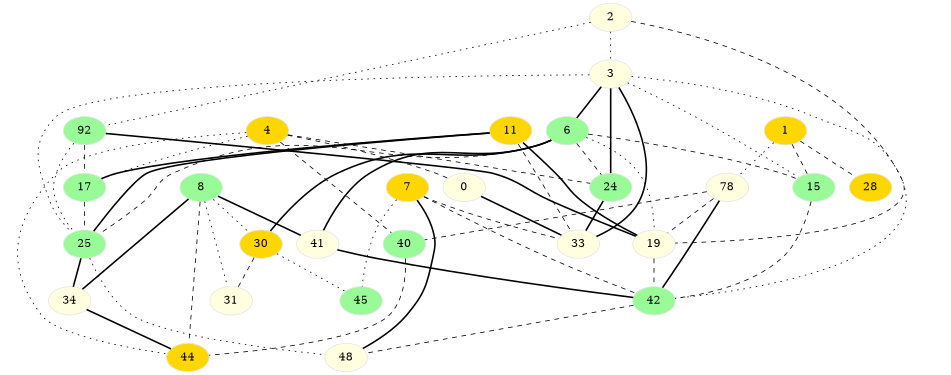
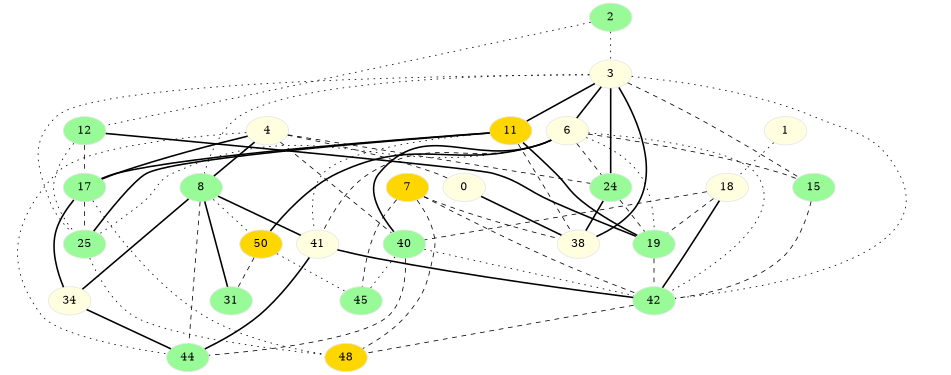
node "2": fillcolor lightyellow -> palegreen
edge "3" -- "8": added
edge "3" -- "11": added
edge "3" -- "15": style dotted -> dashed
edge "2" -- "19": now "24" -- "19"
node "92": label "92" -> "12"
node "4": fillcolor gold -> lightyellow
node "6": fillcolor palegreen -> lightyellow
node "1": fillcolor gold -> lightyellow
edge "6" -- "25": style dashed -> dotted
edge "6" -- "40": added
edge "11" -- "41": added
edge "4" -- "17": style dotted -> bold
edge "1" -- "15": removed
edge "4" -- "8": added
edge "6" -- "41": style bold -> dashed
edge "6" -- "42": added
node "78": label "78" -> "18"
node "28": removed
edge "7" -- "45": style dotted -> dashed
edge "8" -- "31": style dotted -> bold
node "30": label "30" -> "50"
node "33": label "33" -> "38"
node "19": fillcolor lightyellow -> palegreen
edge "40" -- "45": added
edge "40" -- "42": added
edge "25" -- "34": now "17" -- "34"
edge "7" -- "48": style bold -> dashed
node "31": fillcolor lightyellow -> palegreen
edge "17" -- "48": added
edge "41" -- "44": added
node "44": fillcolor gold -> palegreen
node "48": fillcolor lightyellow -> gold
